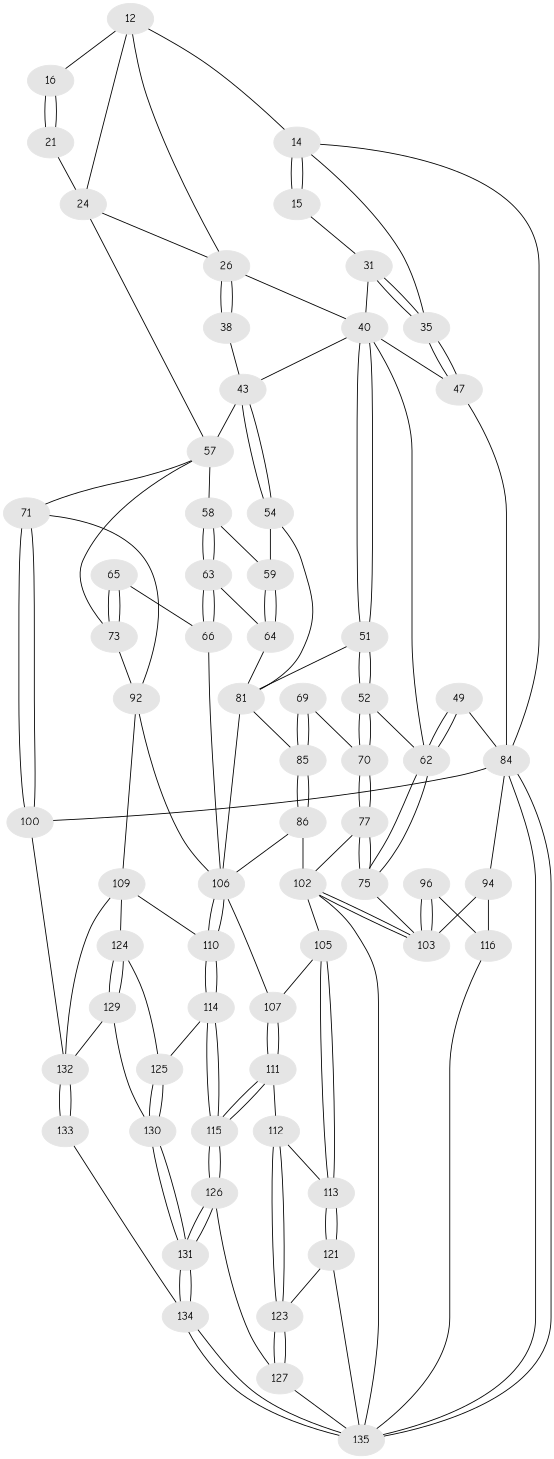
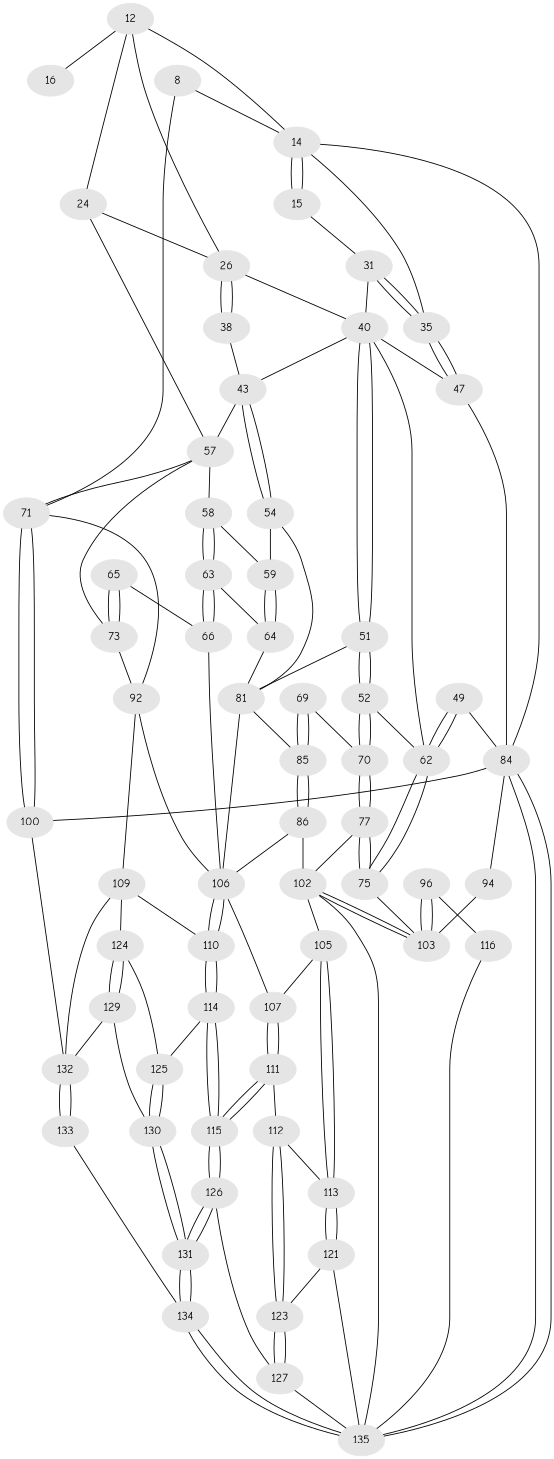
node "8": added
node "21": removed
edge "94" -- "116": removed
